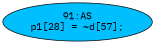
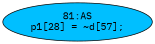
node "91:AS p1[28] = ~d[57];": label "91:AS p1[28] = ~d[57];" -> "81:AS p1[28] = ~d[57];"
